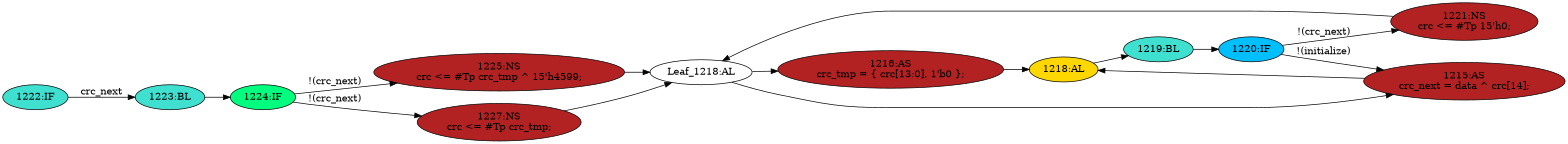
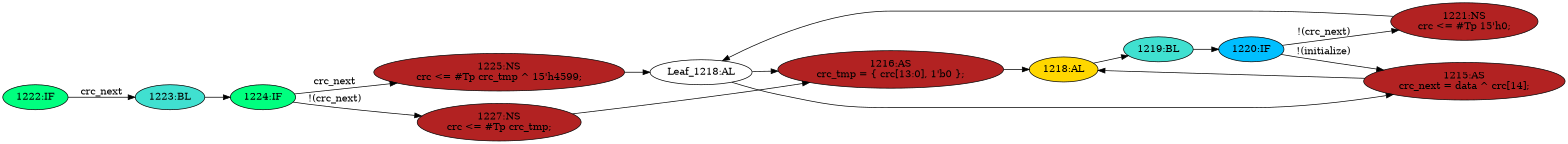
edge "1224:IF" -> "1225:NS crc <= #Tp crc_tmp ^ 15'h4599;": label "!(crc_next)" -> "crc_next"
node "1222:IF": fillcolor turquoise -> springgreen
edge "1227:NS crc <= #Tp crc_tmp;" -> "Leaf_1218:AL": now "1227:NS crc <= #Tp crc_tmp;" -> "1216:AS crc_tmp = { crc[13:0], 1'b0 };"
